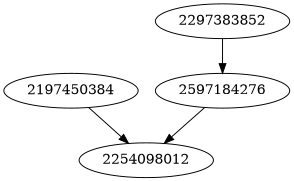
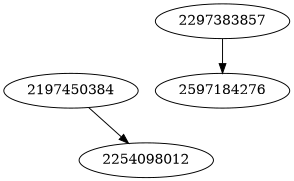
node "2297383852": label "2297383852" -> "2297383857"
edge "2597184276" -> "2254098012": removed
